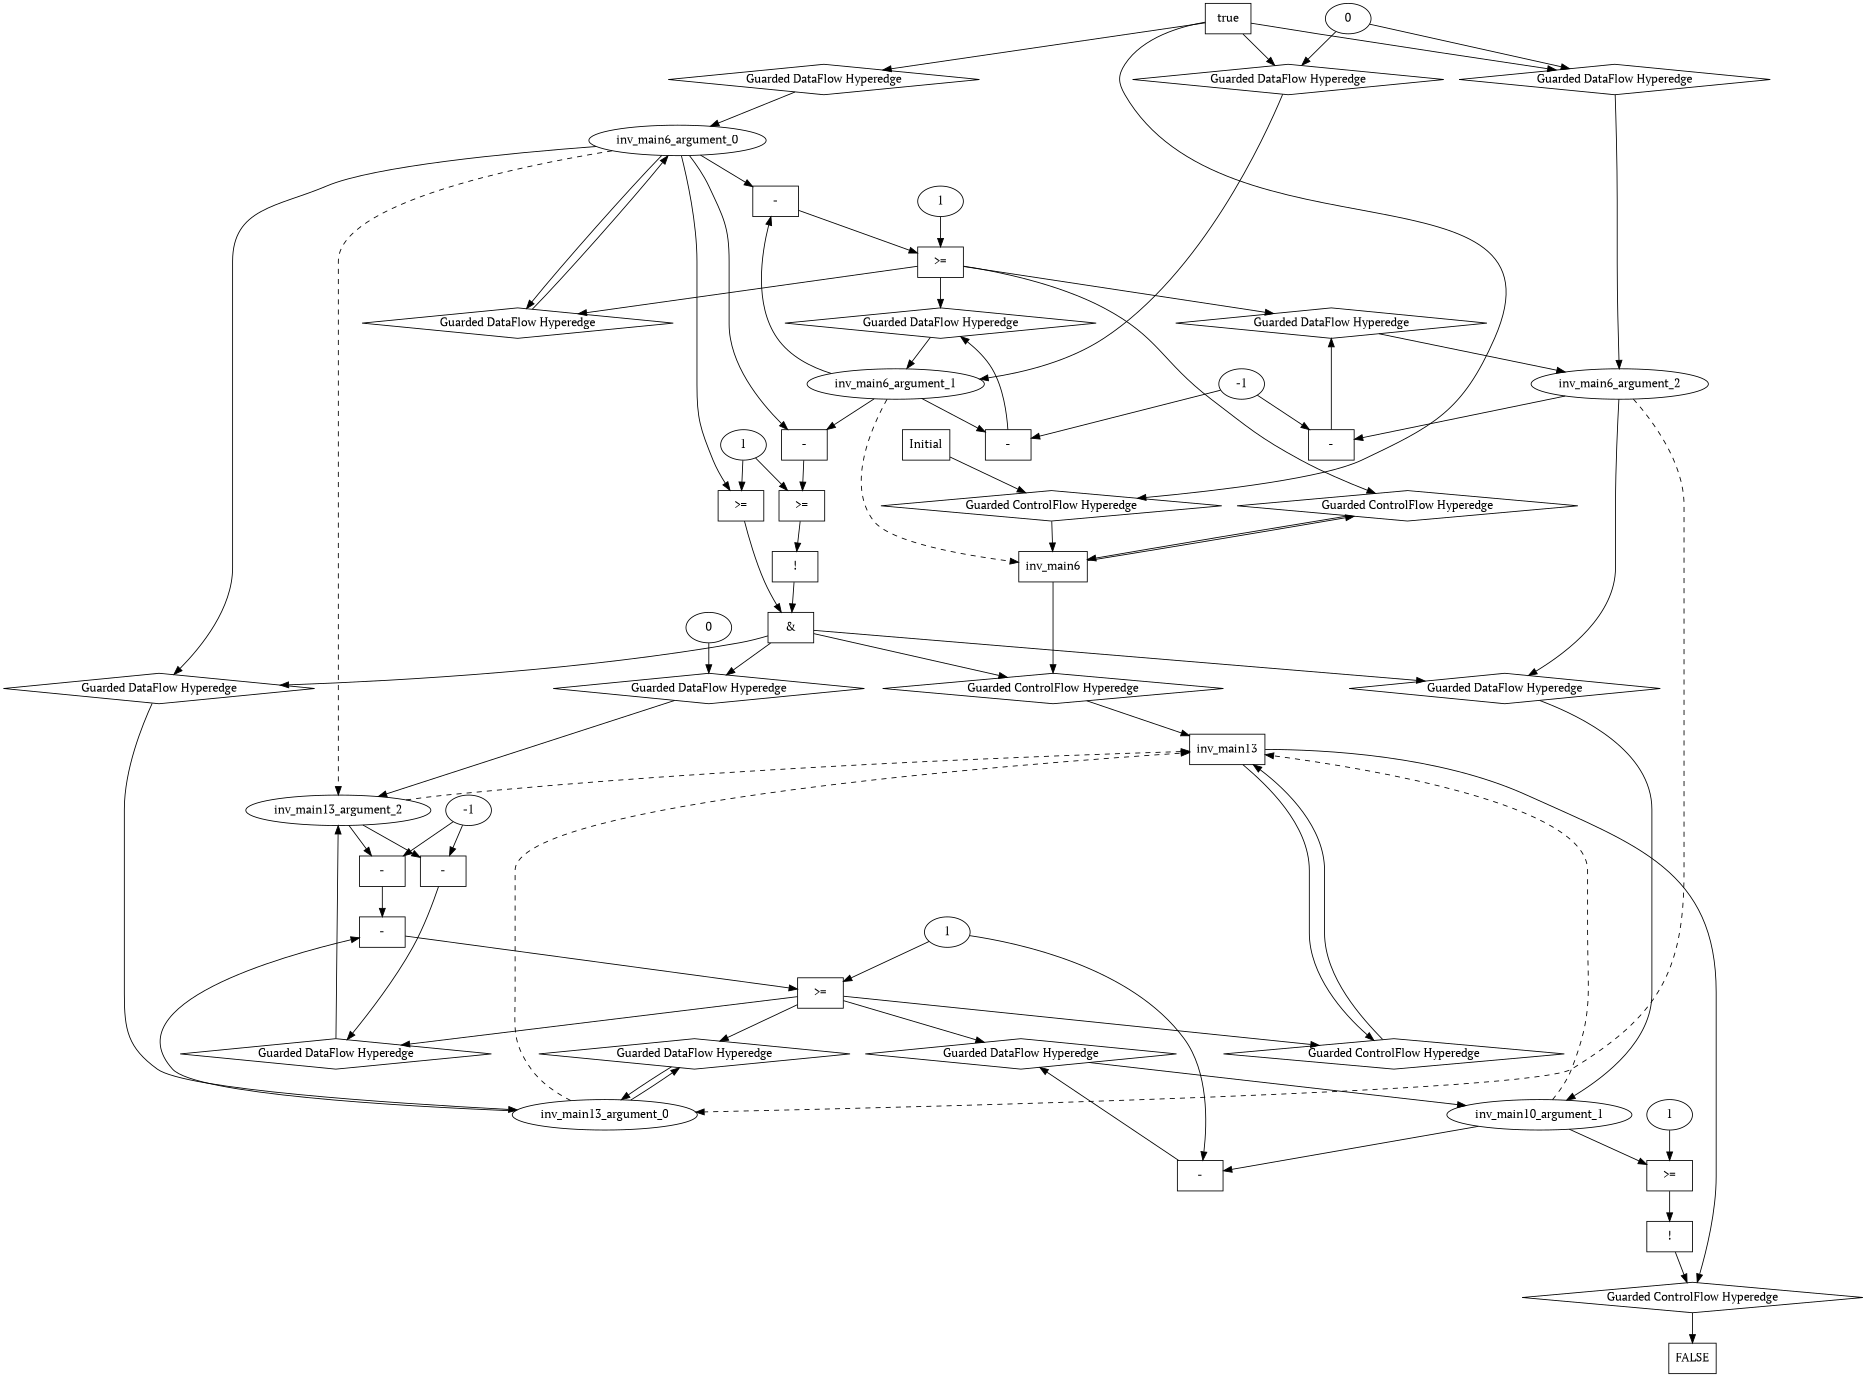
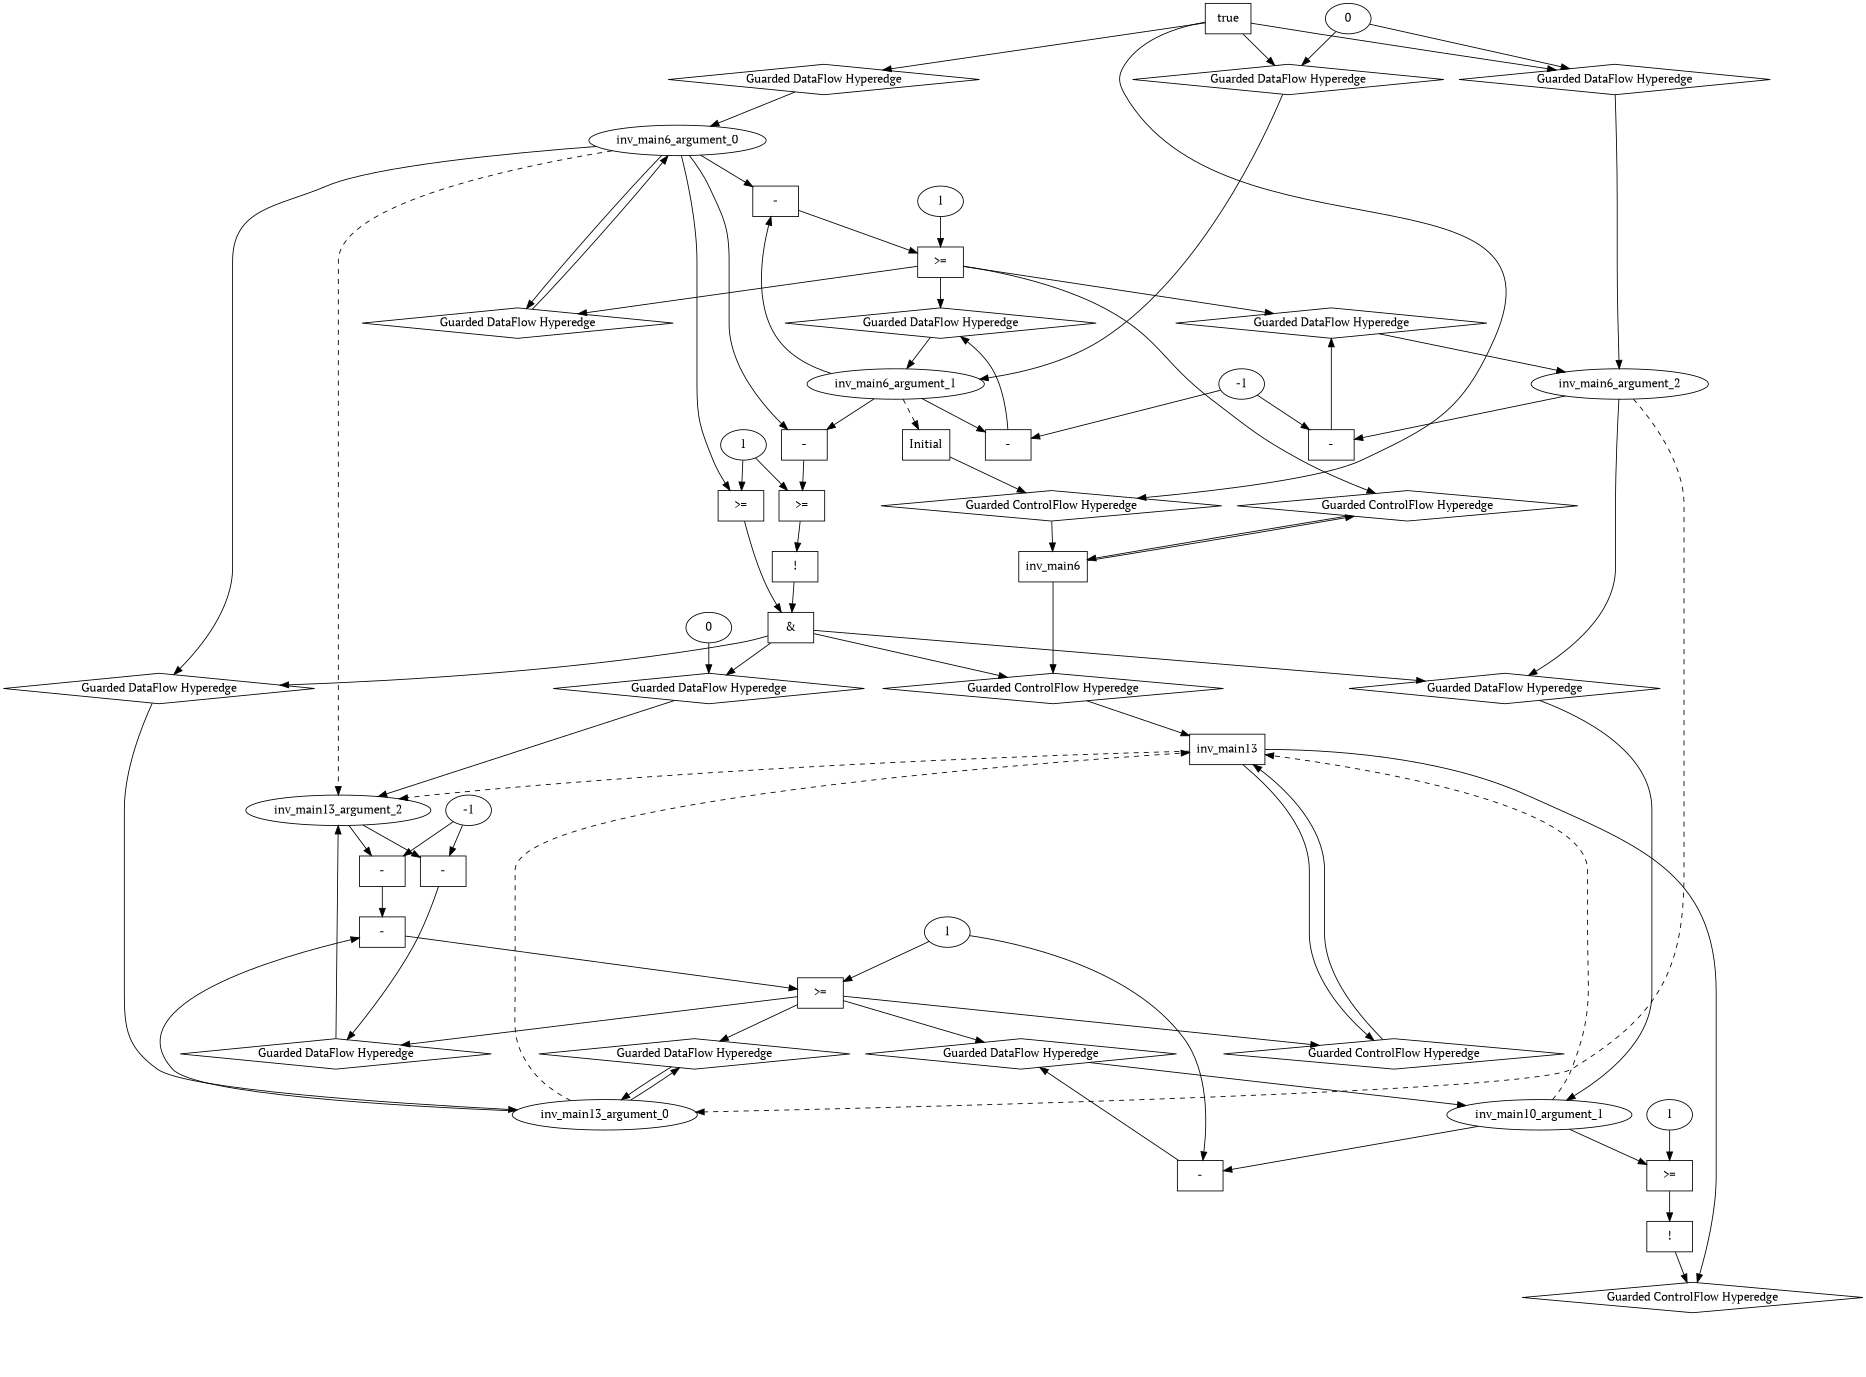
edge "inv_main6_argument_1" -> "inv_main6": now "inv_main6_argument_1" -> "Initial"
edge "inv_main13_argument_2" -> "inv_main13": reversed
node "FALSE": removed
